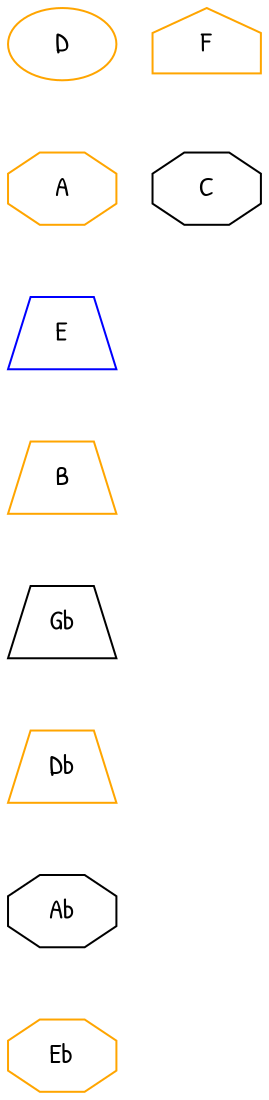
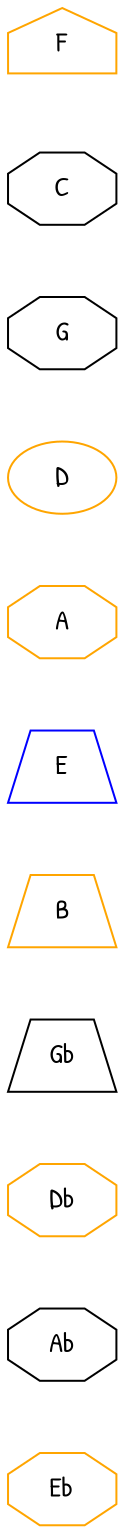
node "G": added
node "Db": shape trapezium -> octagon
